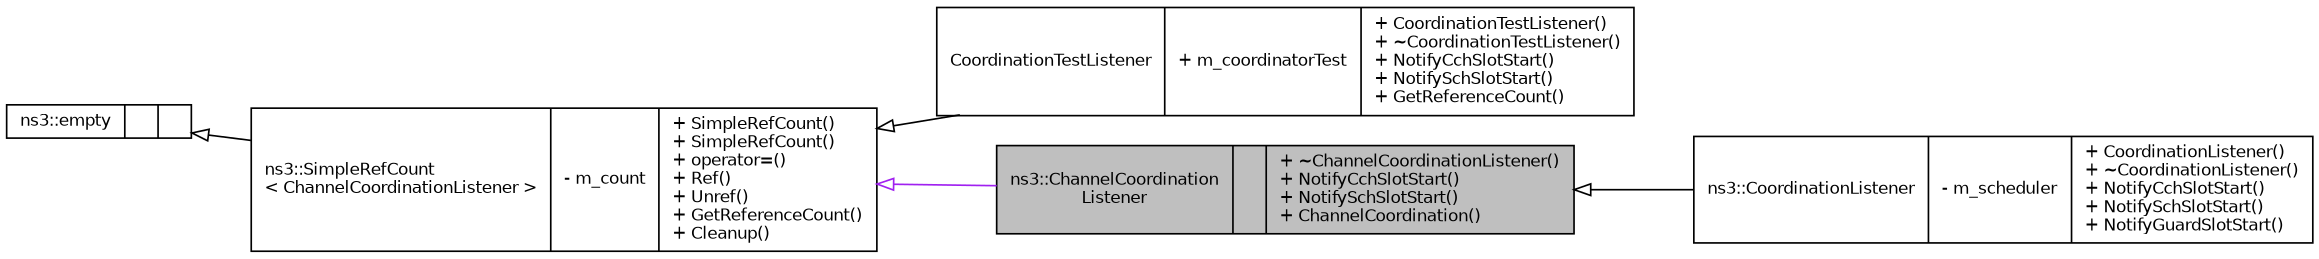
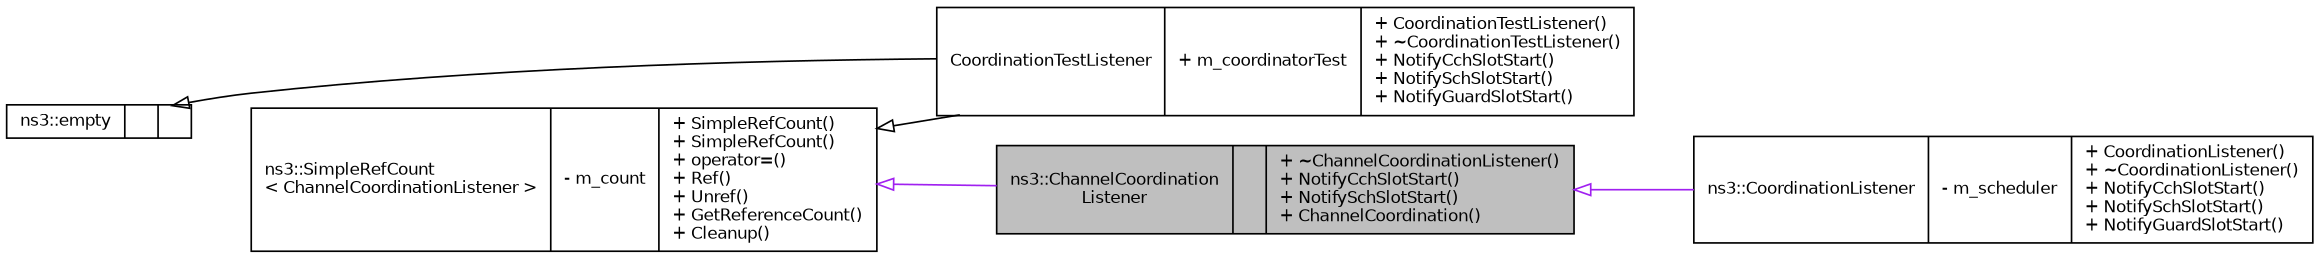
node "CoordinationTestListener": text "+ GetReferenceCount()" -> "+ NotifyGuardSlotStart()"
edge "ns3::SimpleRefCount" -> "ns3::empty": now "CoordinationTestListener" -> "ns3::empty"
edge "ns3::CoordinationListener" -> "ns3::ChannelCoordination": color black -> purple
